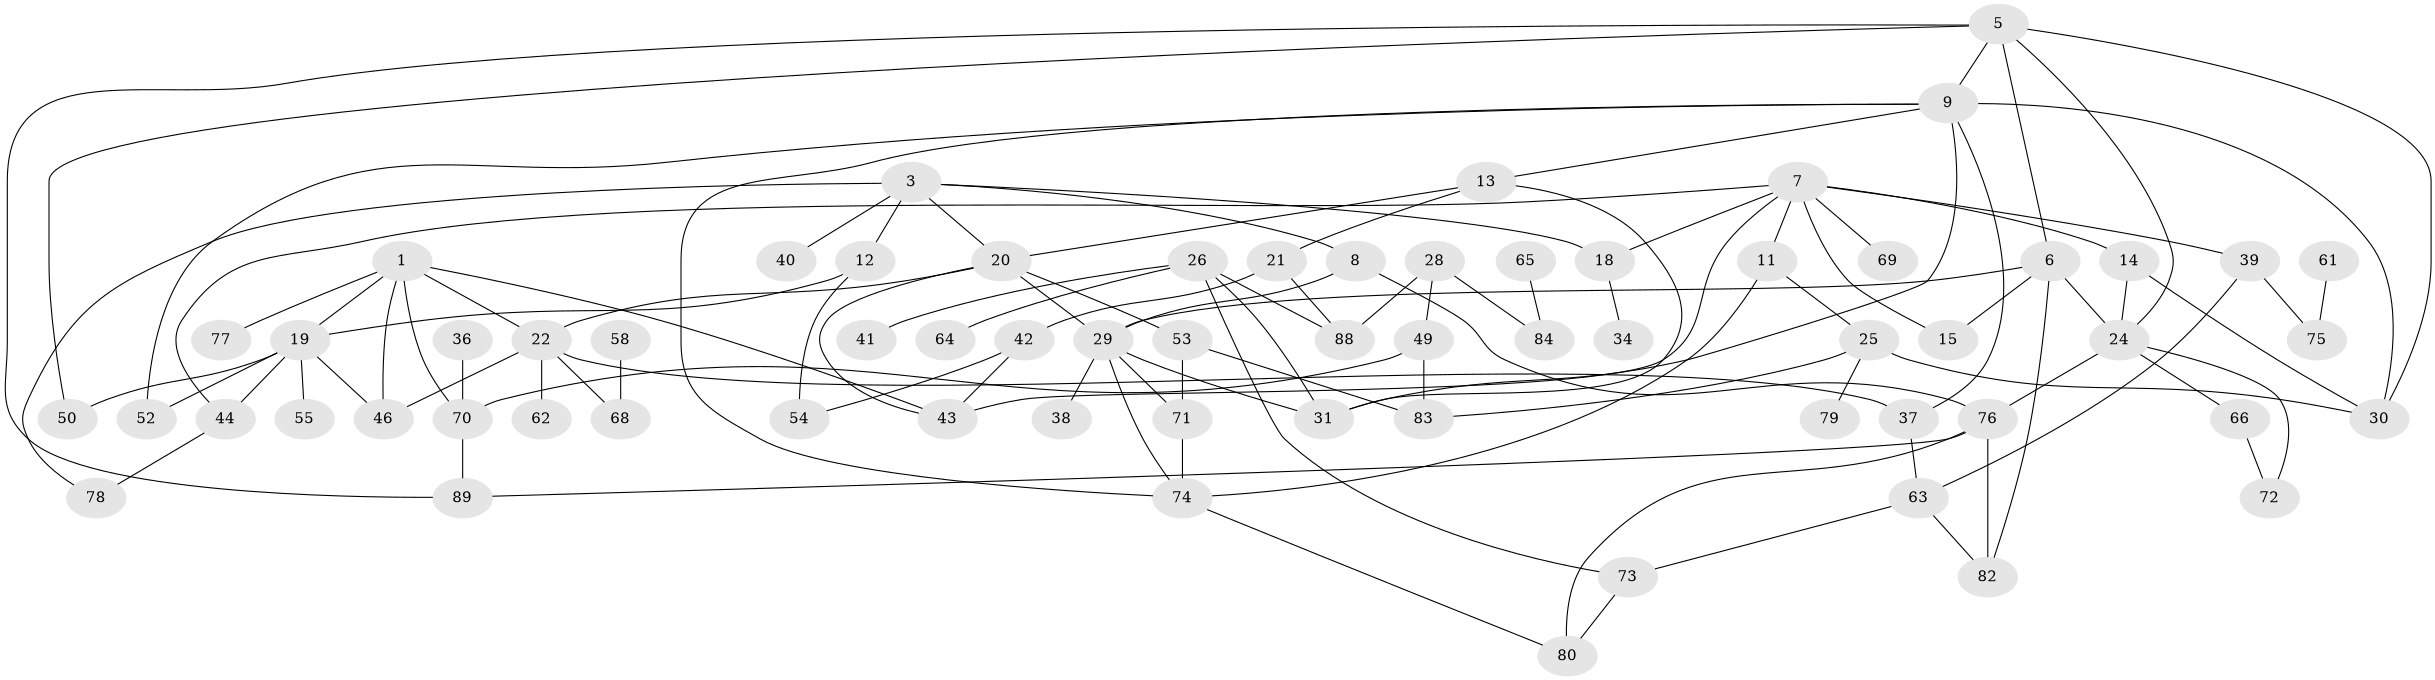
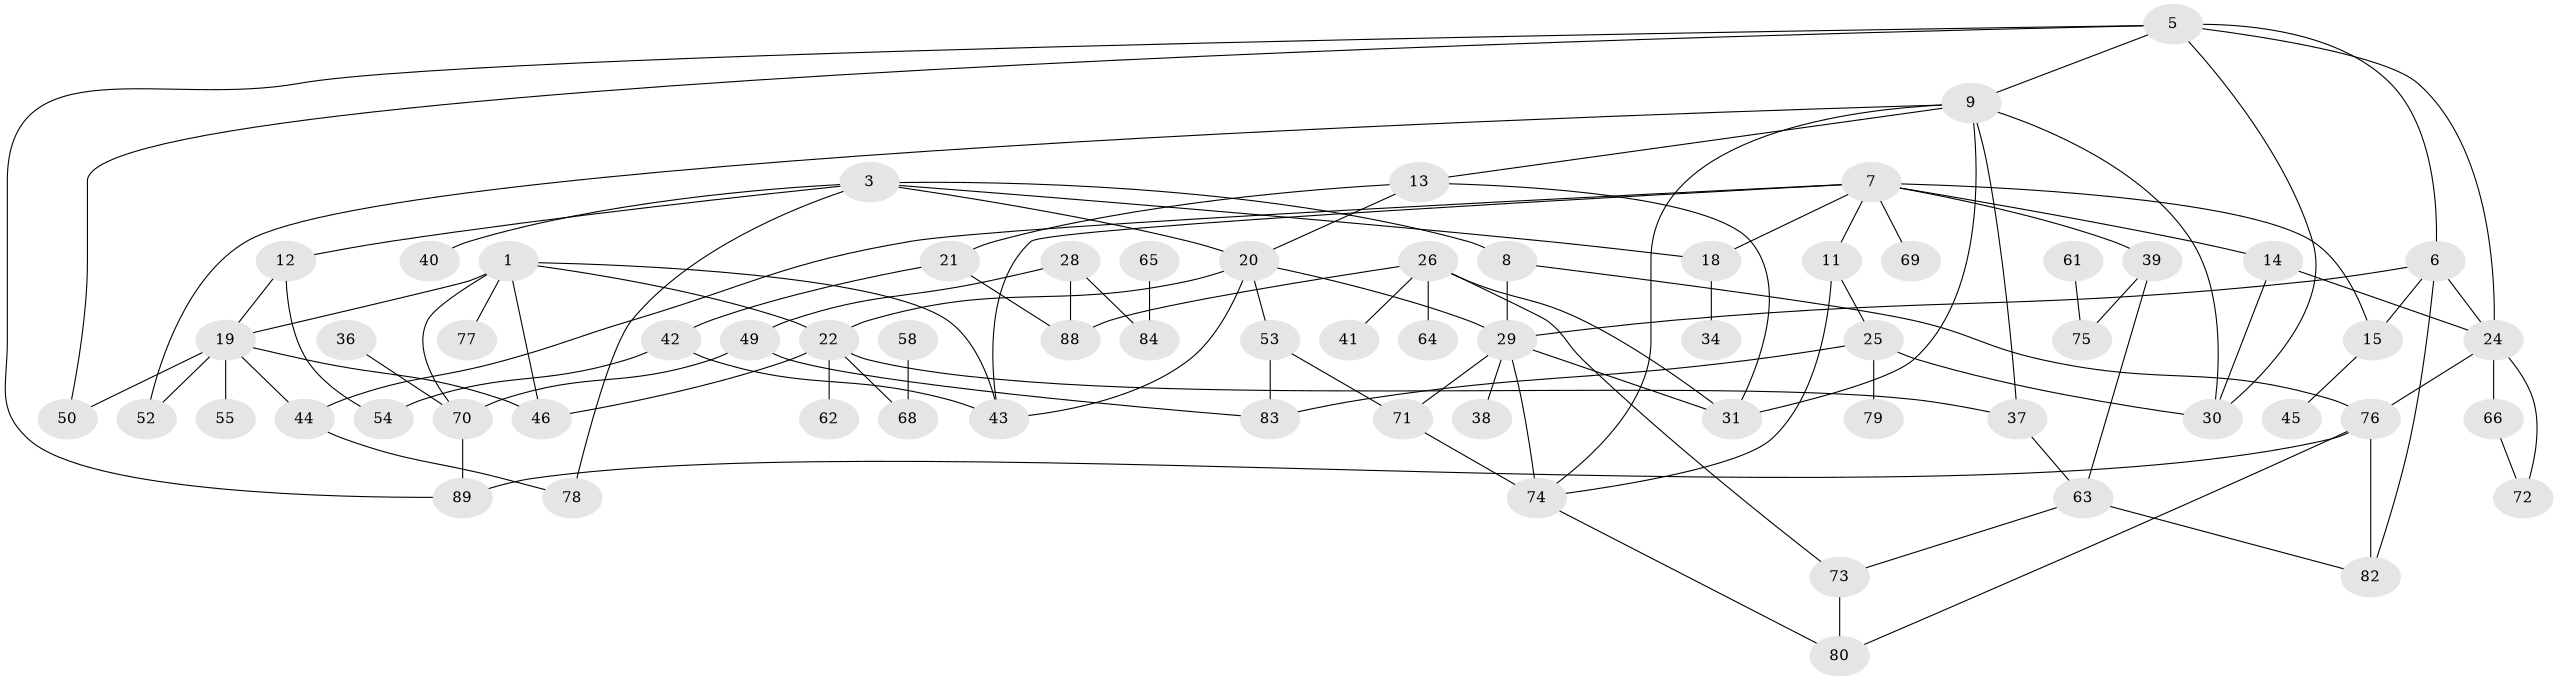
node "45": added
